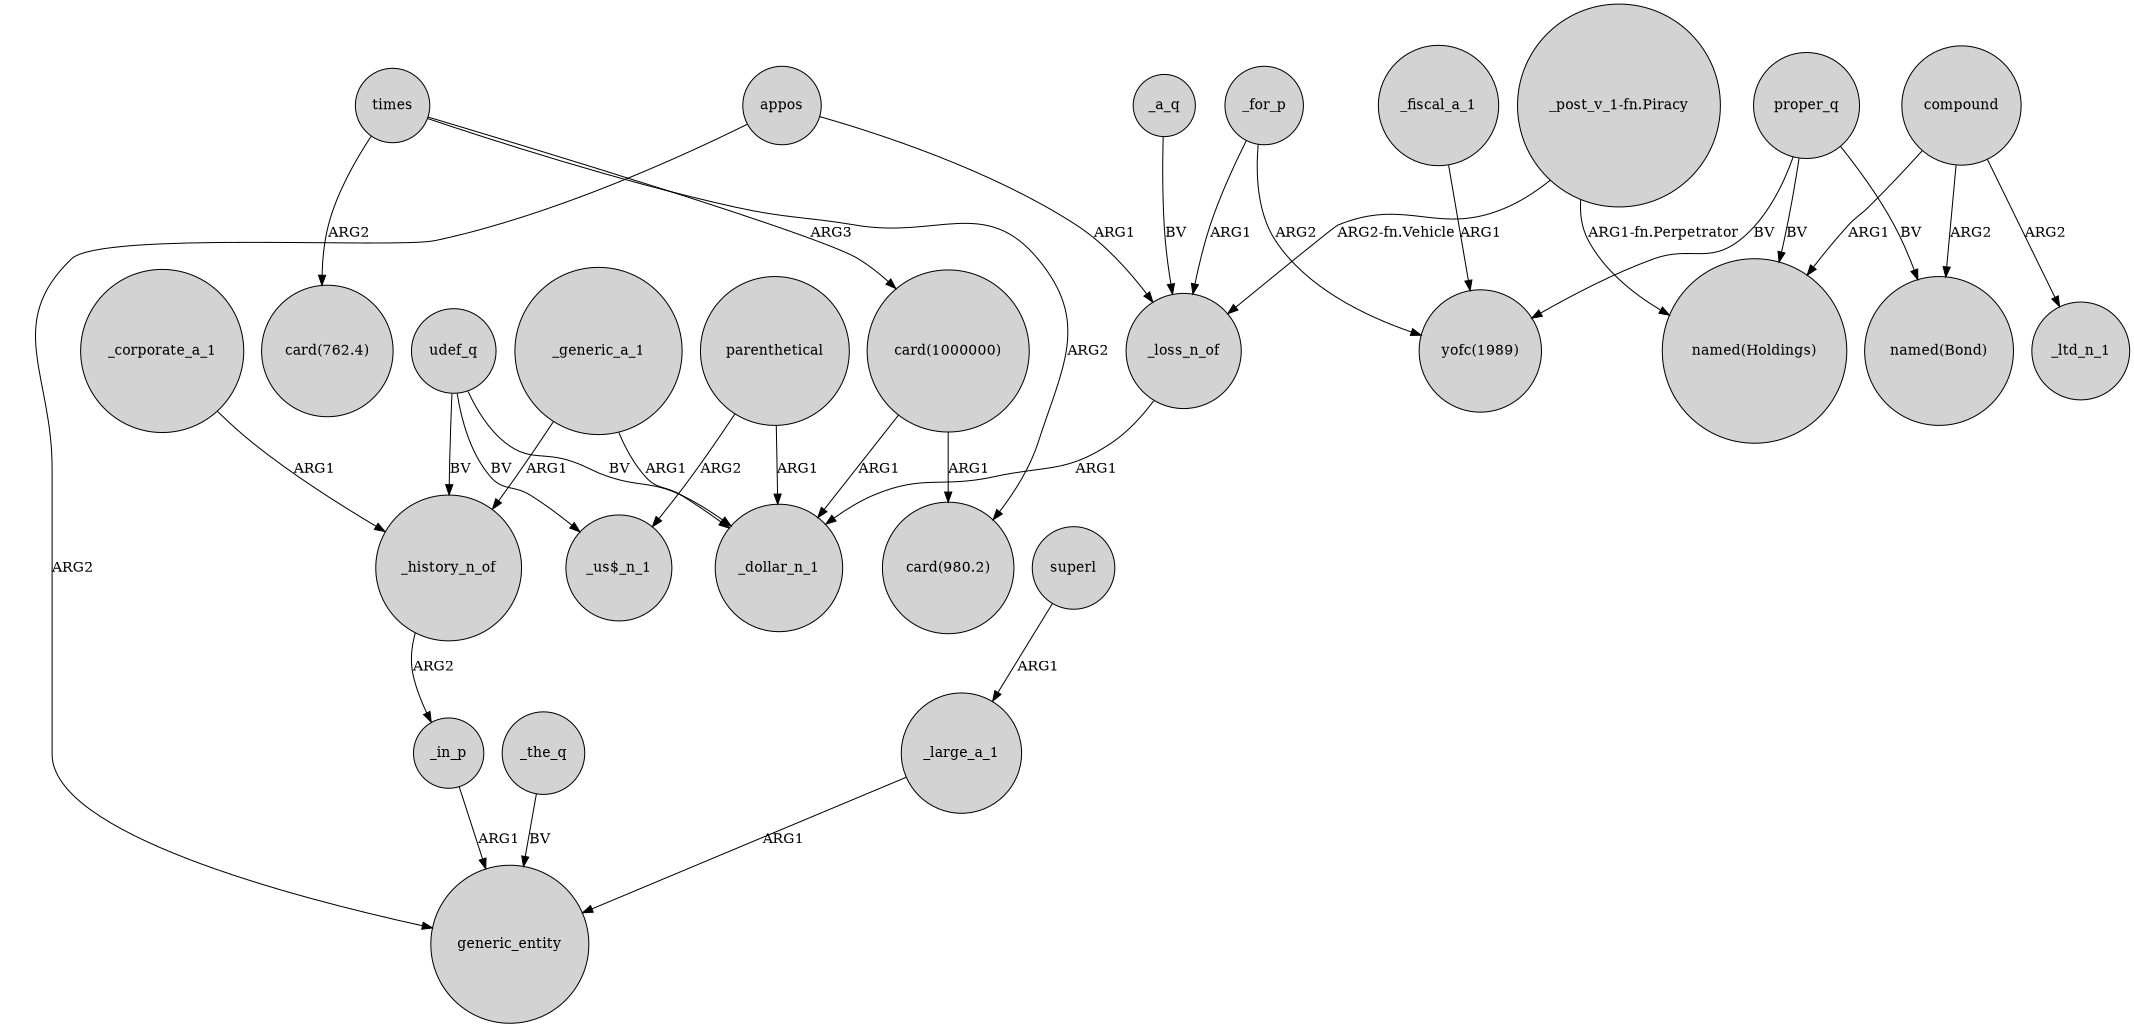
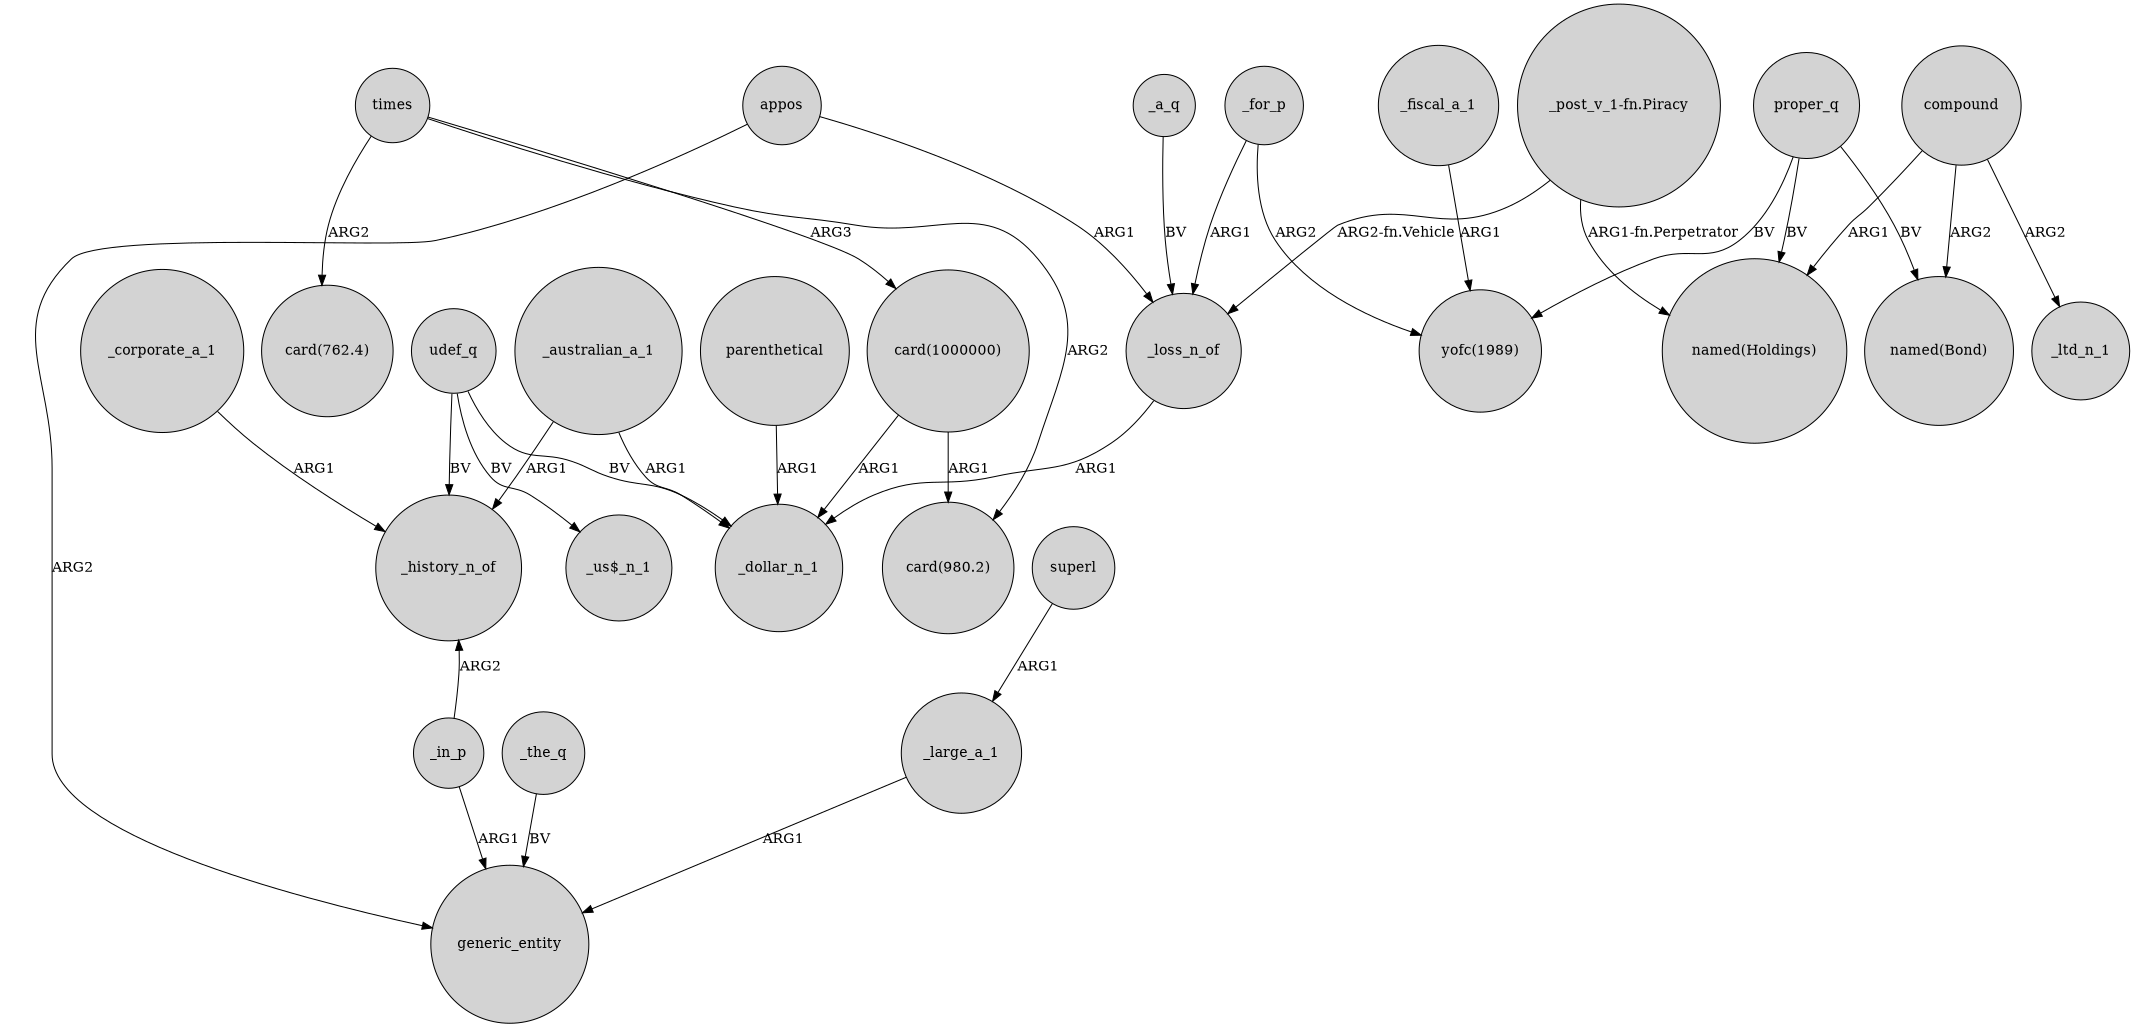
node "_generic_a_1": label "_generic_a_1" -> "_australian_a_1"
edge "parenthetical" -> "_us$_n_1": removed, label "ARG2"
edge "_history_n_of" -> "_in_p": reversed
